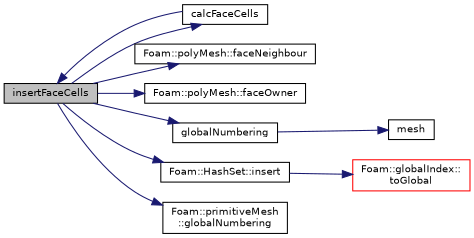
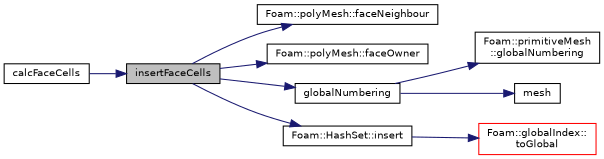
edge "insertFaceCells" -> "calcFaceCells": removed
edge "insertFaceCells" -> "Foam::primitiveMesh ::globalNumbering": now "globalNumbering" -> "Foam::primitiveMesh ::globalNumbering"
